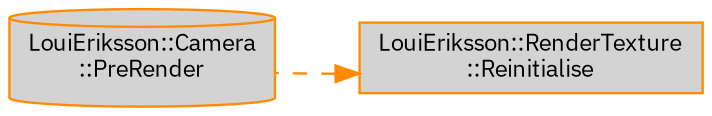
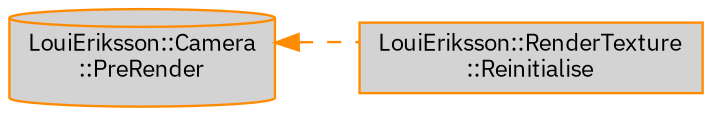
edge "LouiEriksson::Camera ::PreRender" -> "LouiEriksson::RenderTexture ::Reinitialise": reversed
